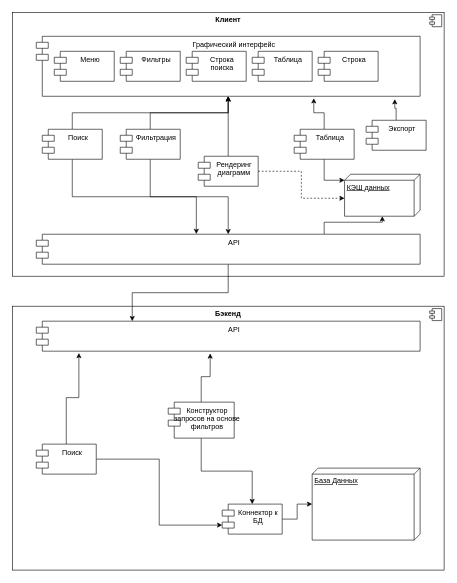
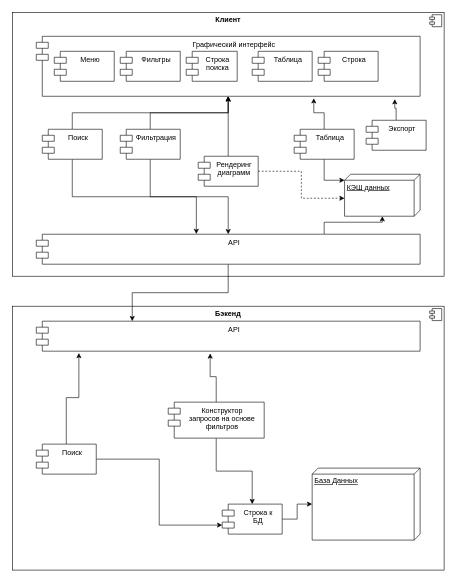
node "Строка поиска": size 60x30 -> 51x30
node "Конструктор запросов на основе фильтров": size 66x36 -> 96x36
node "Коннектор к БД": label "Коннектор к БД" -> "Строка к БД"
